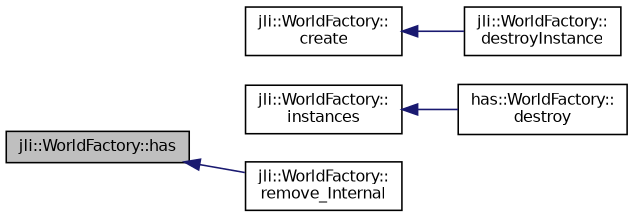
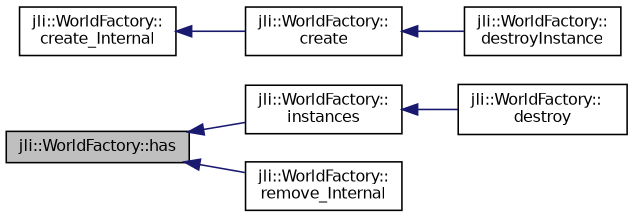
node "jli::WorldFactory:: create_Internal": added
node "has::WorldFactory:: destroy": label "has::WorldFactory:: destroy" -> "jli::WorldFactory:: destroy"
edge "jli::WorldFactory:: instances" -> "jli::WorldFactory::has": added
